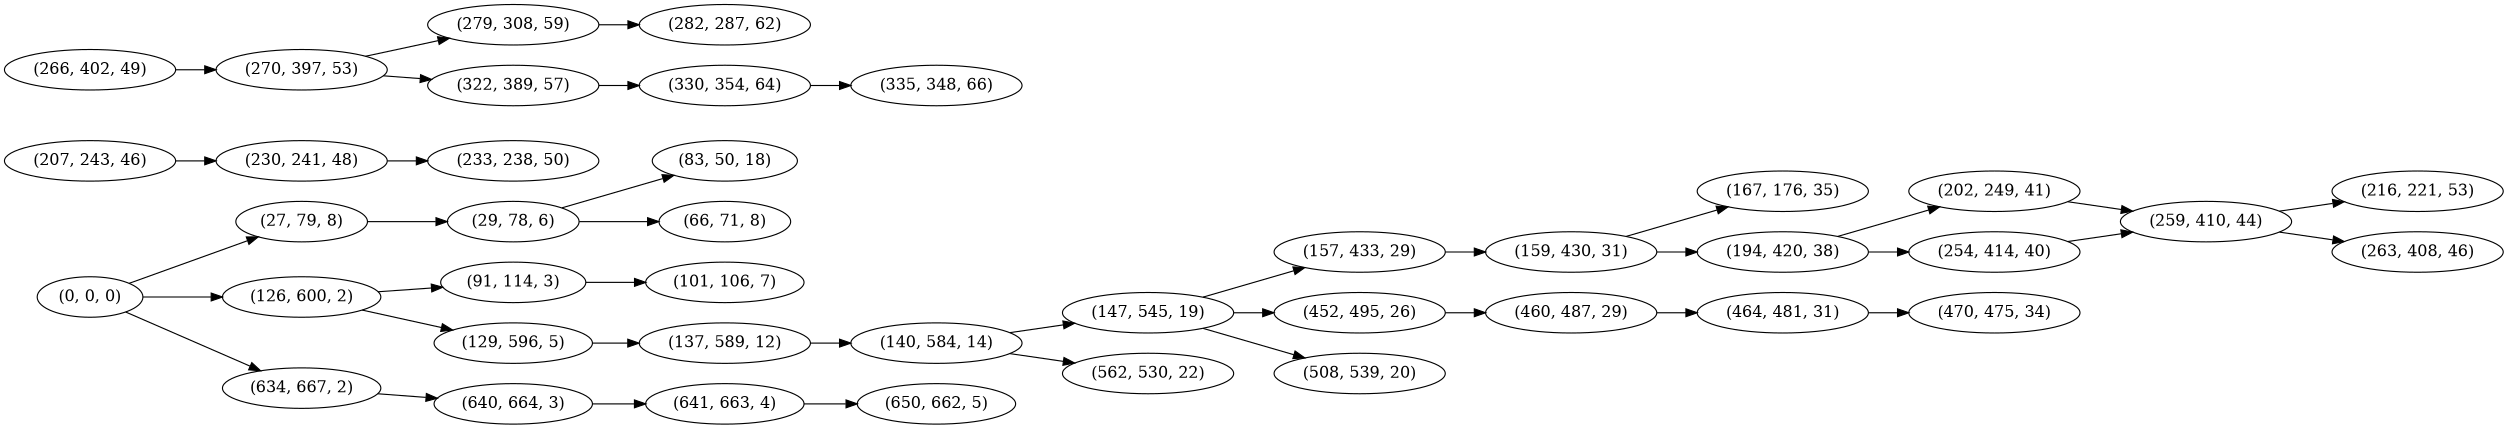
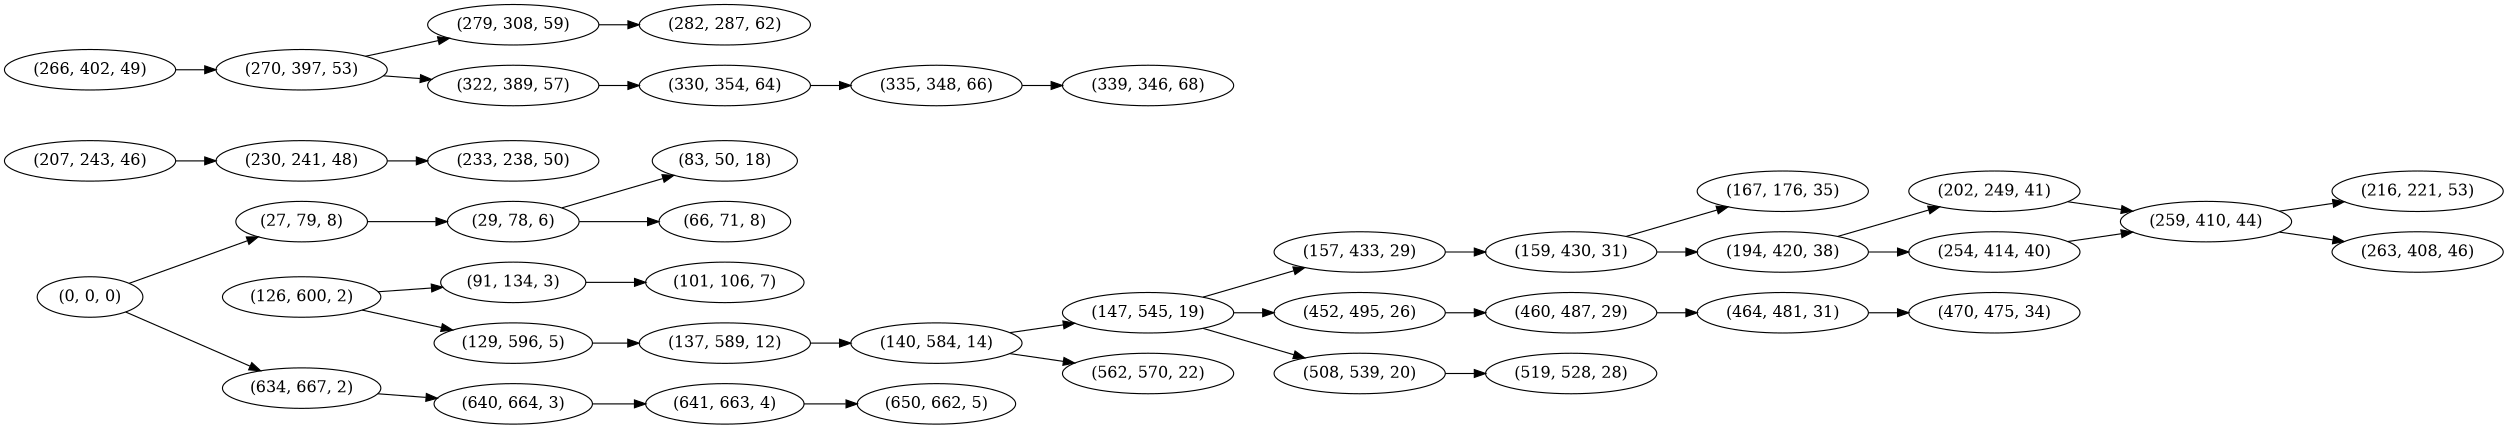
node "(339, 346, 68)": added
node "(91, 114, 3)": label "(91, 114, 3)" -> "(91, 134, 3)"
edge "(0, 0, 0)" -> "(126, 600, 2)": removed
node "(562, 530, 22)": label "(562, 530, 22)" -> "(562, 570, 22)"
node "(519, 528, 28)": added
